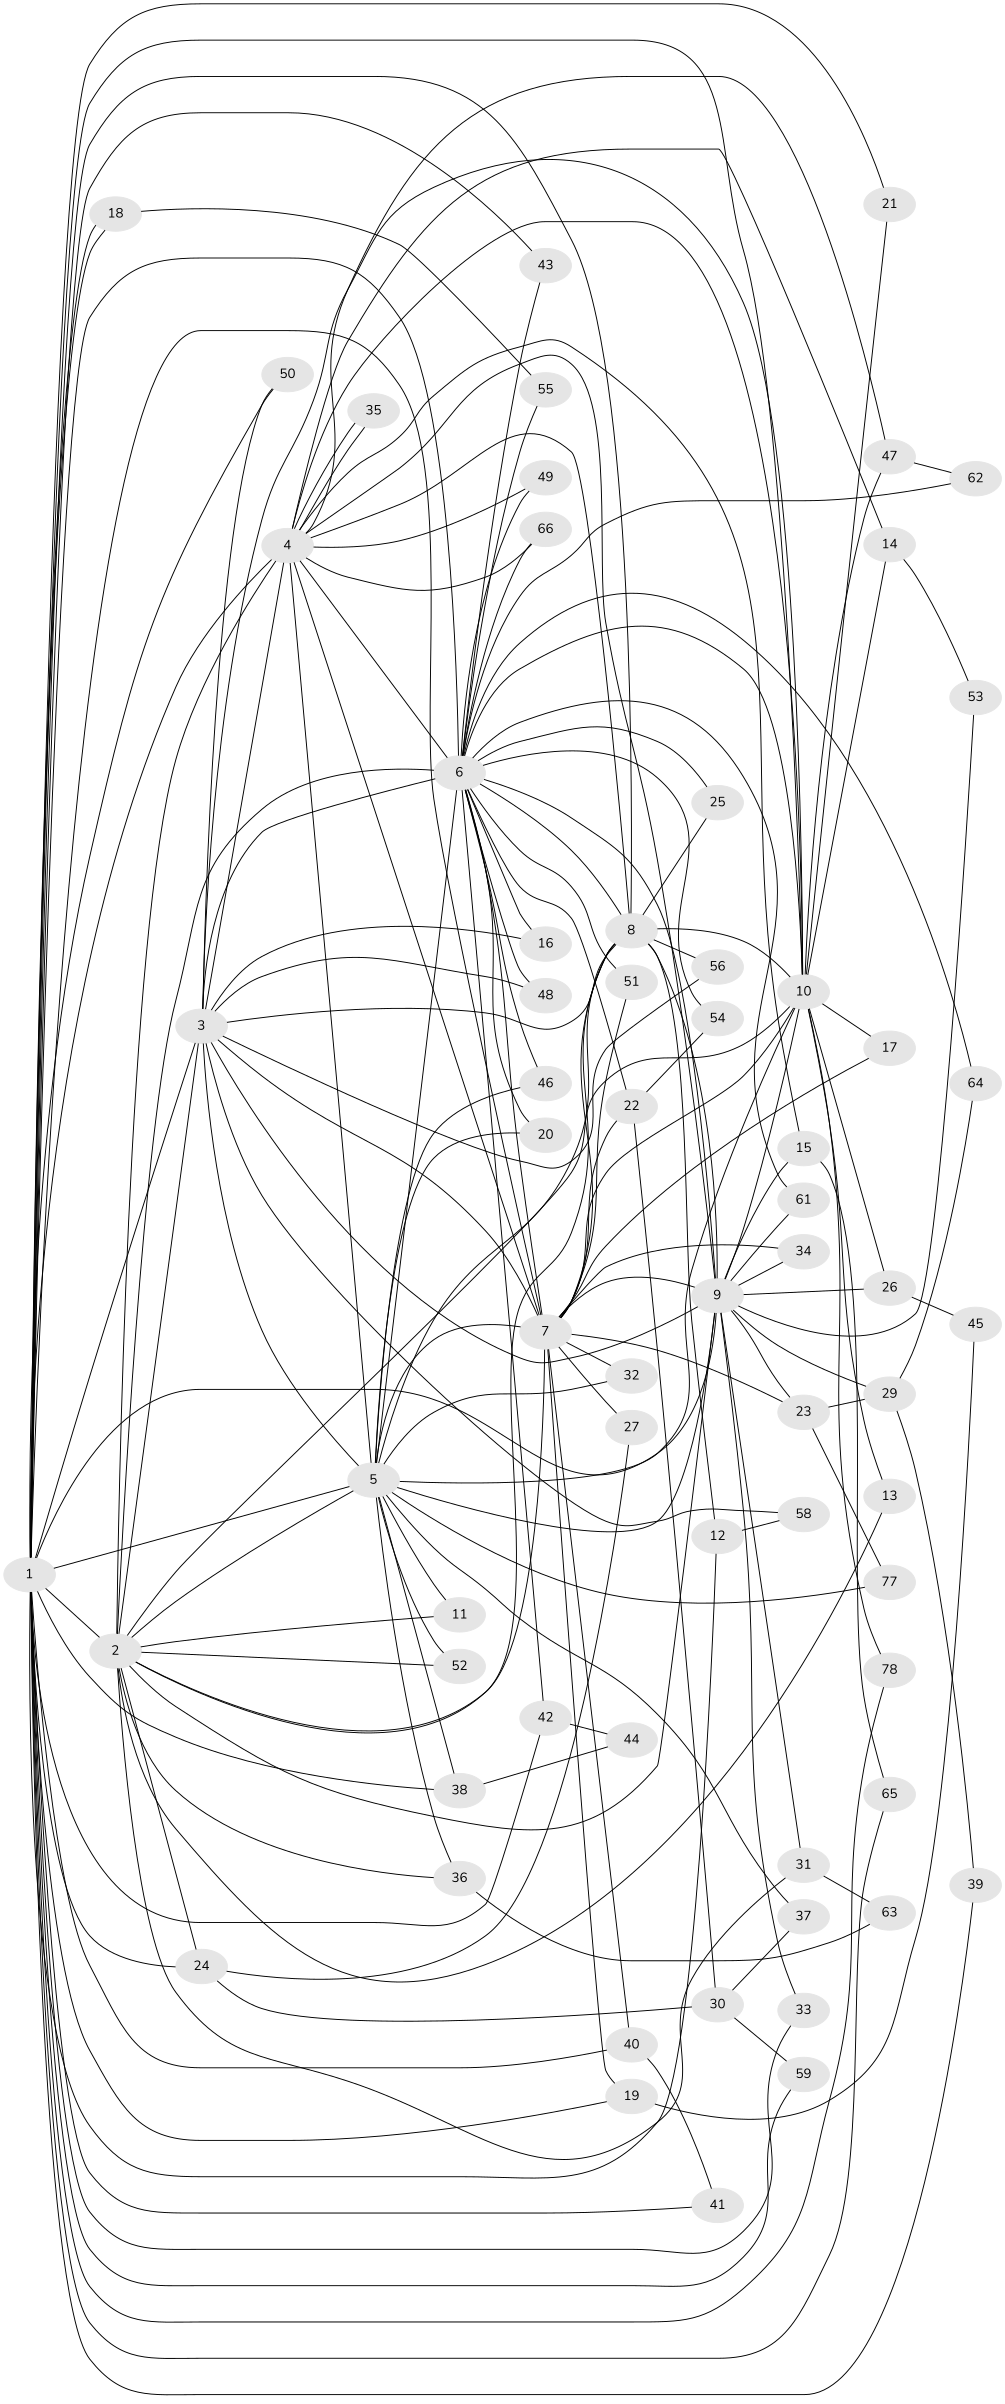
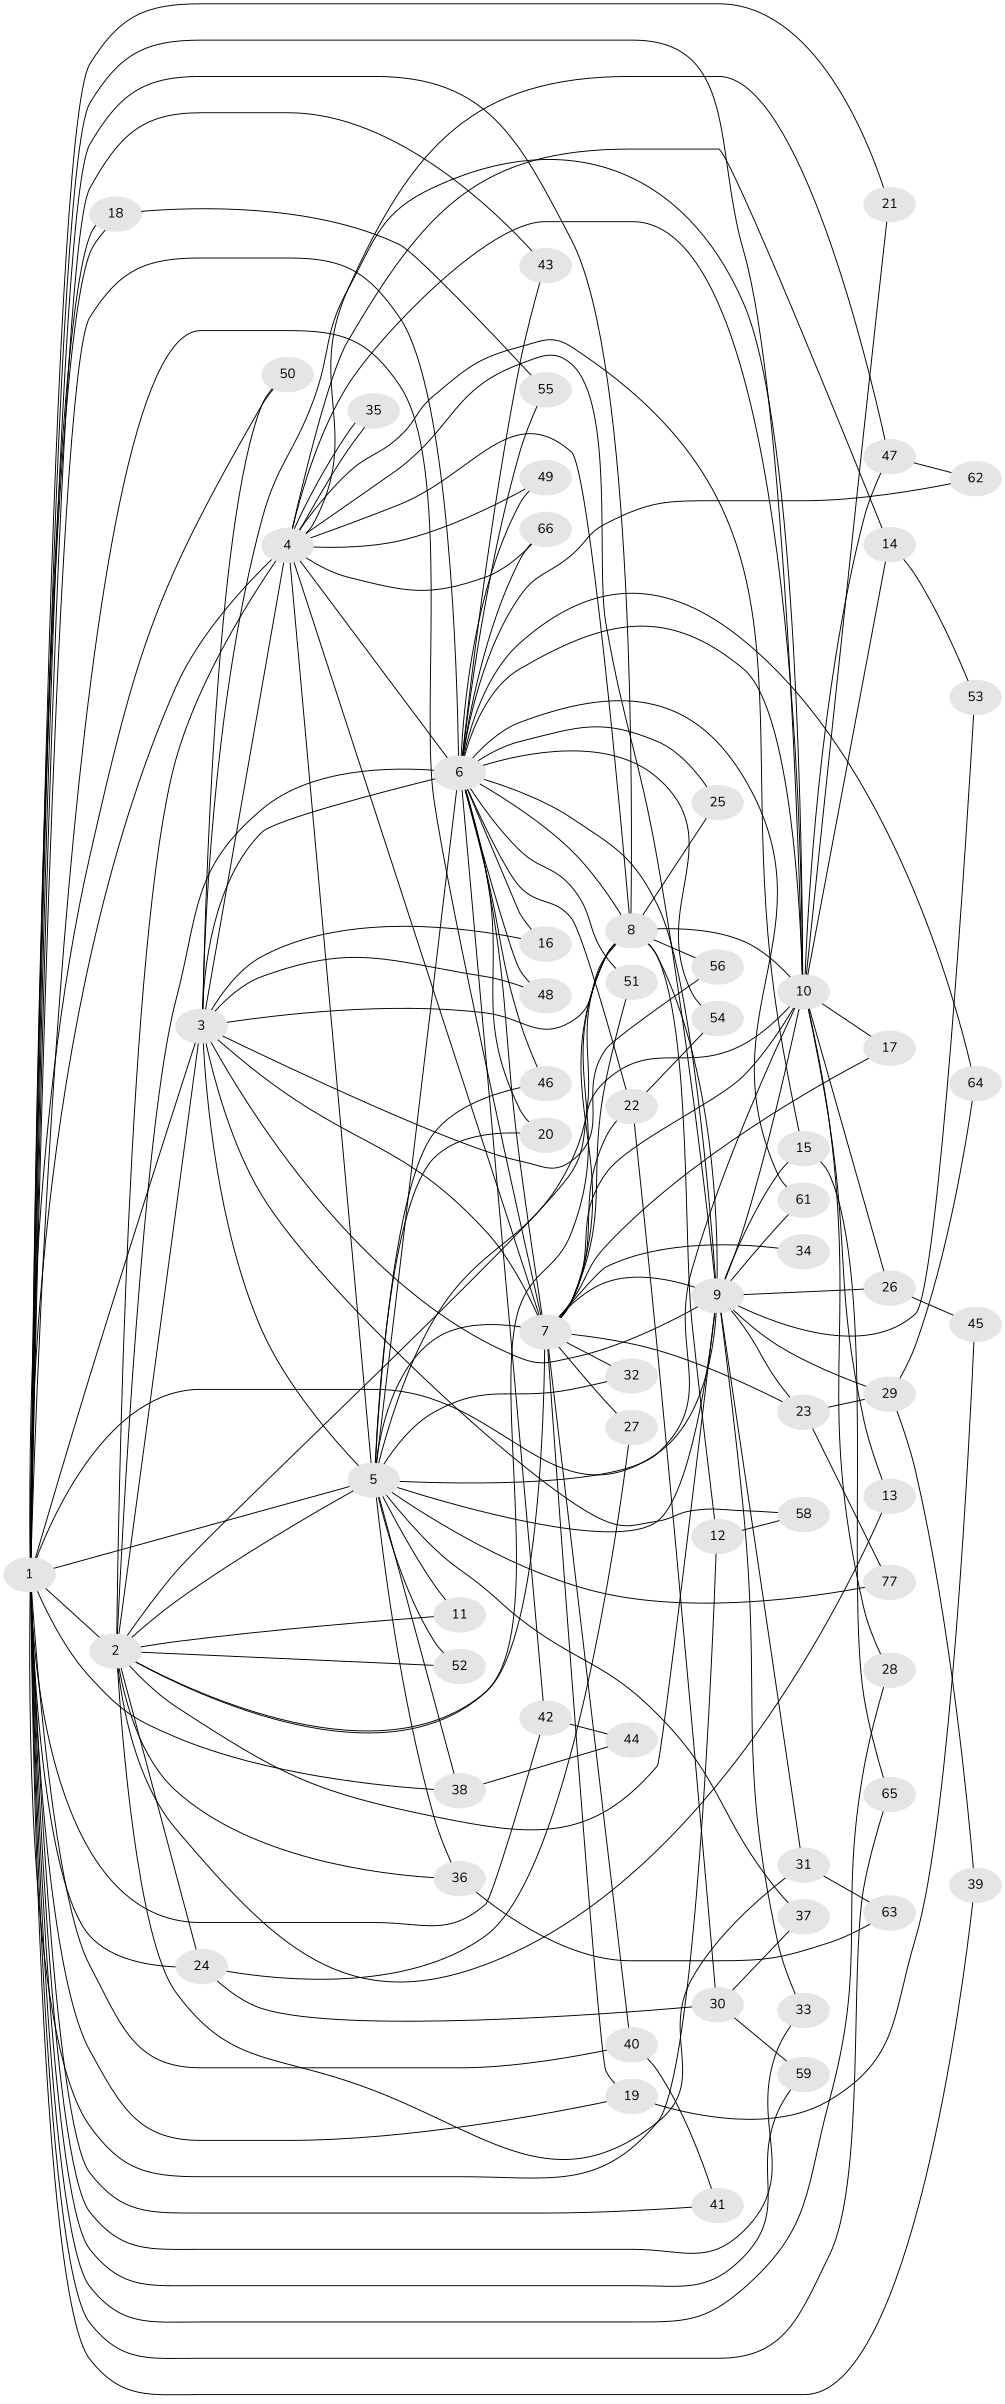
edge "34" -- "9": removed
node "78": label "78" -> "28"
